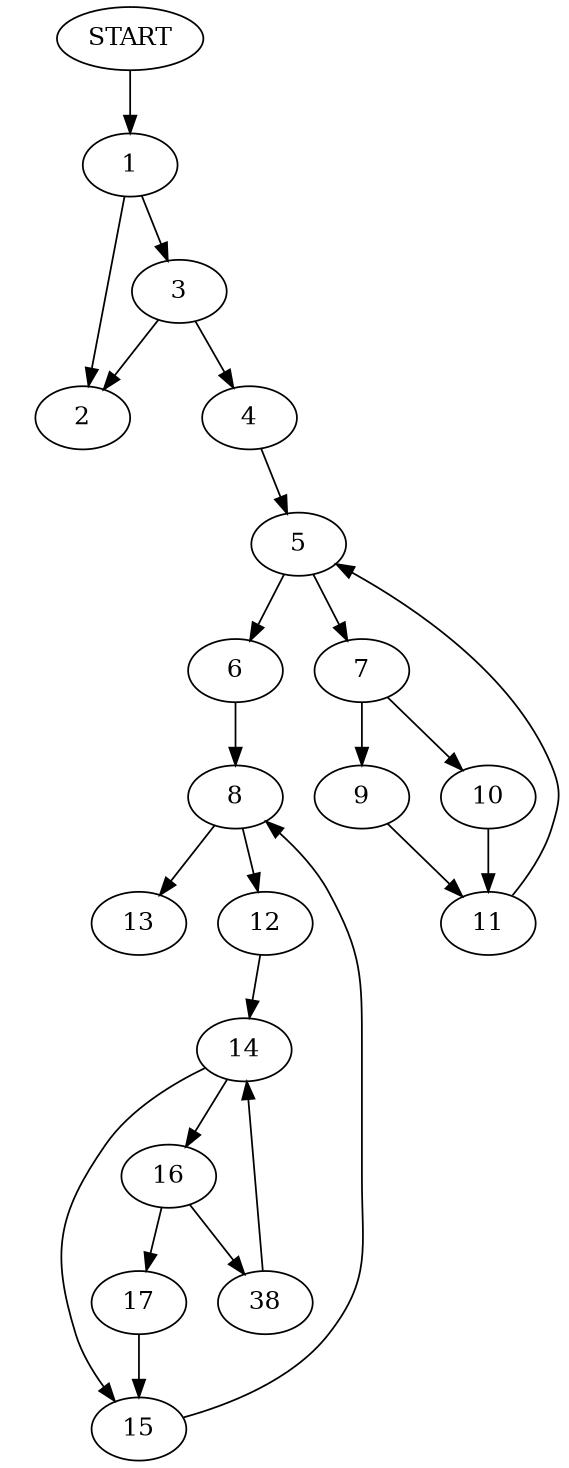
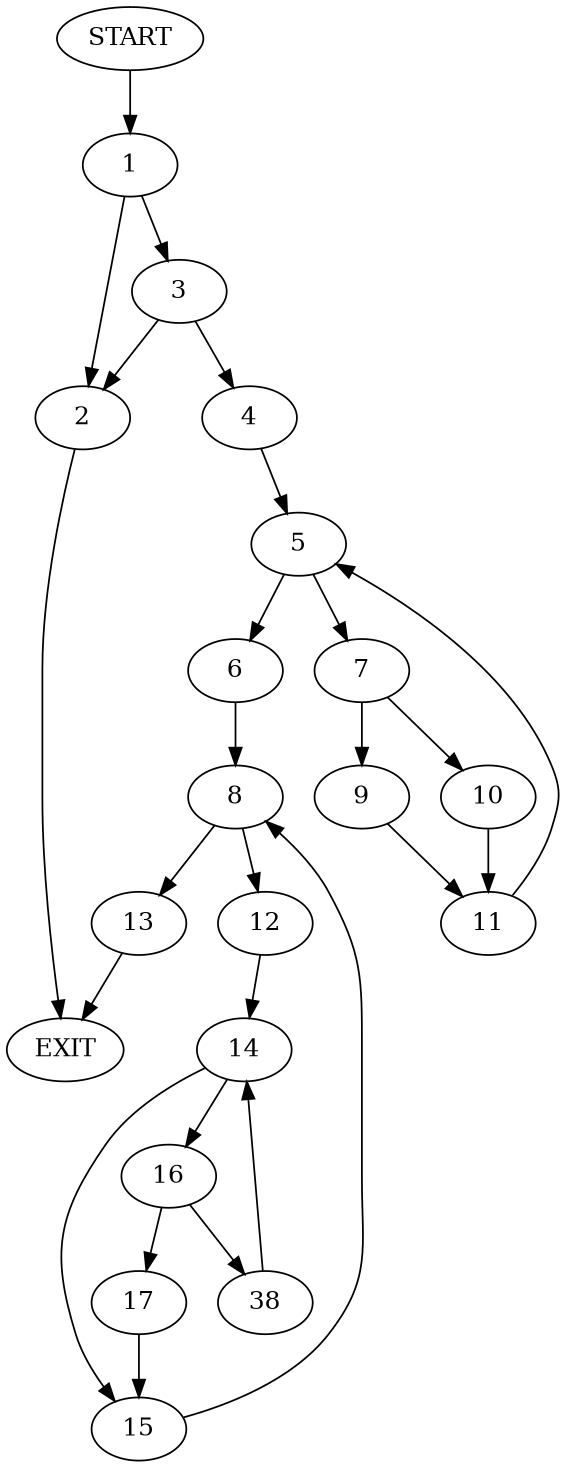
node "EXIT": added
